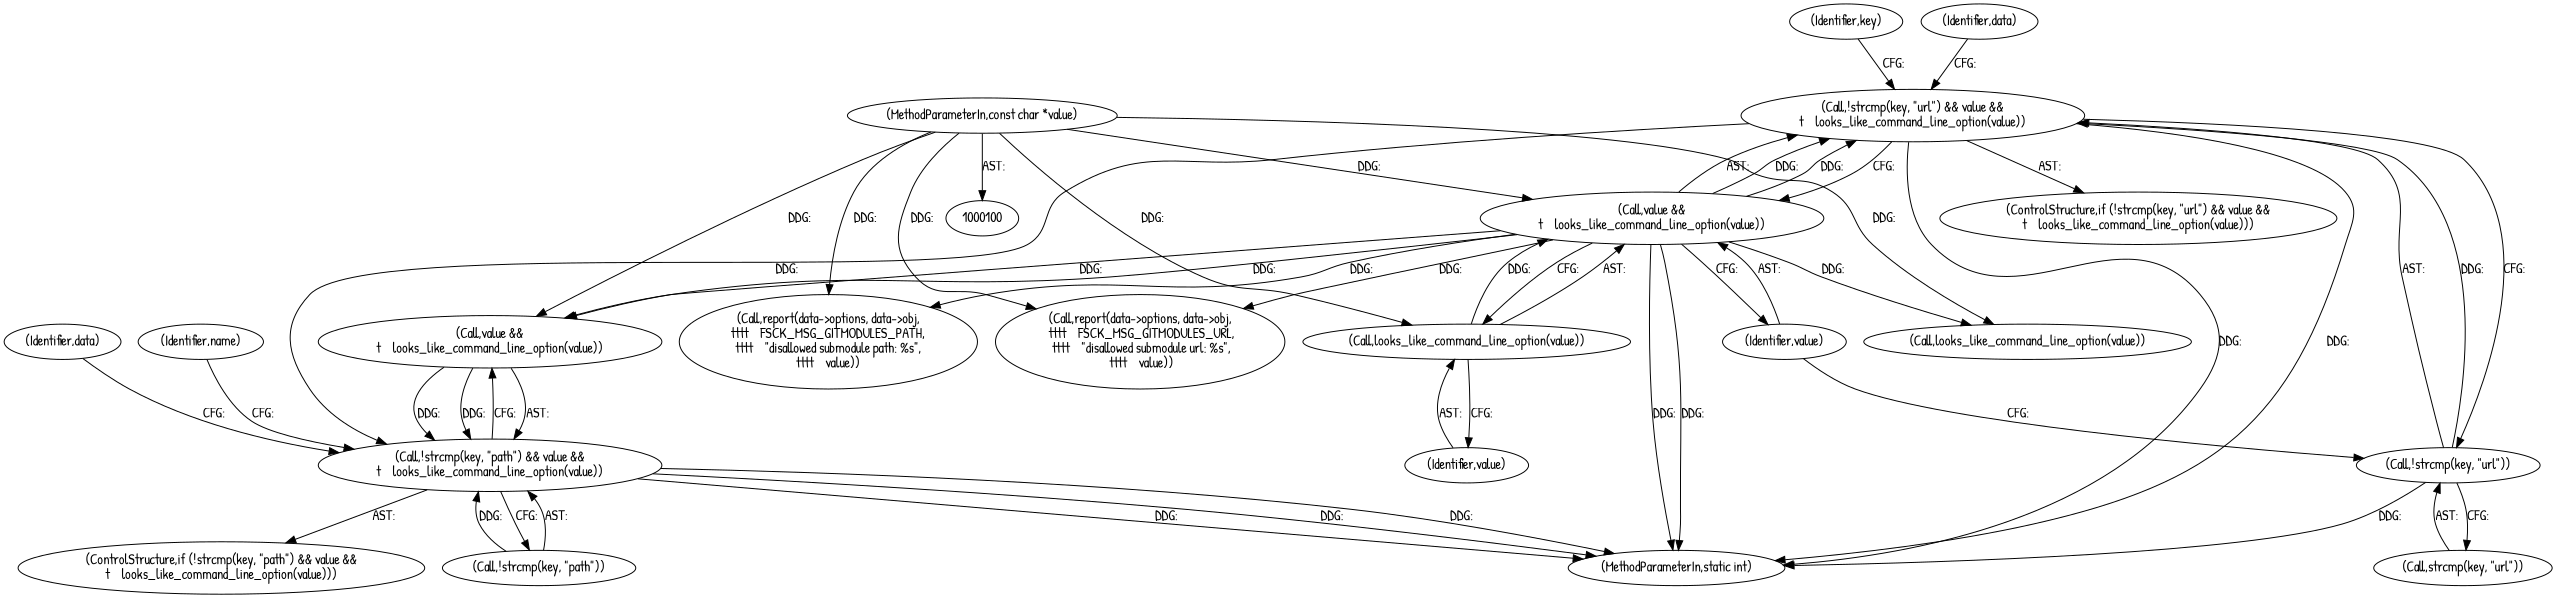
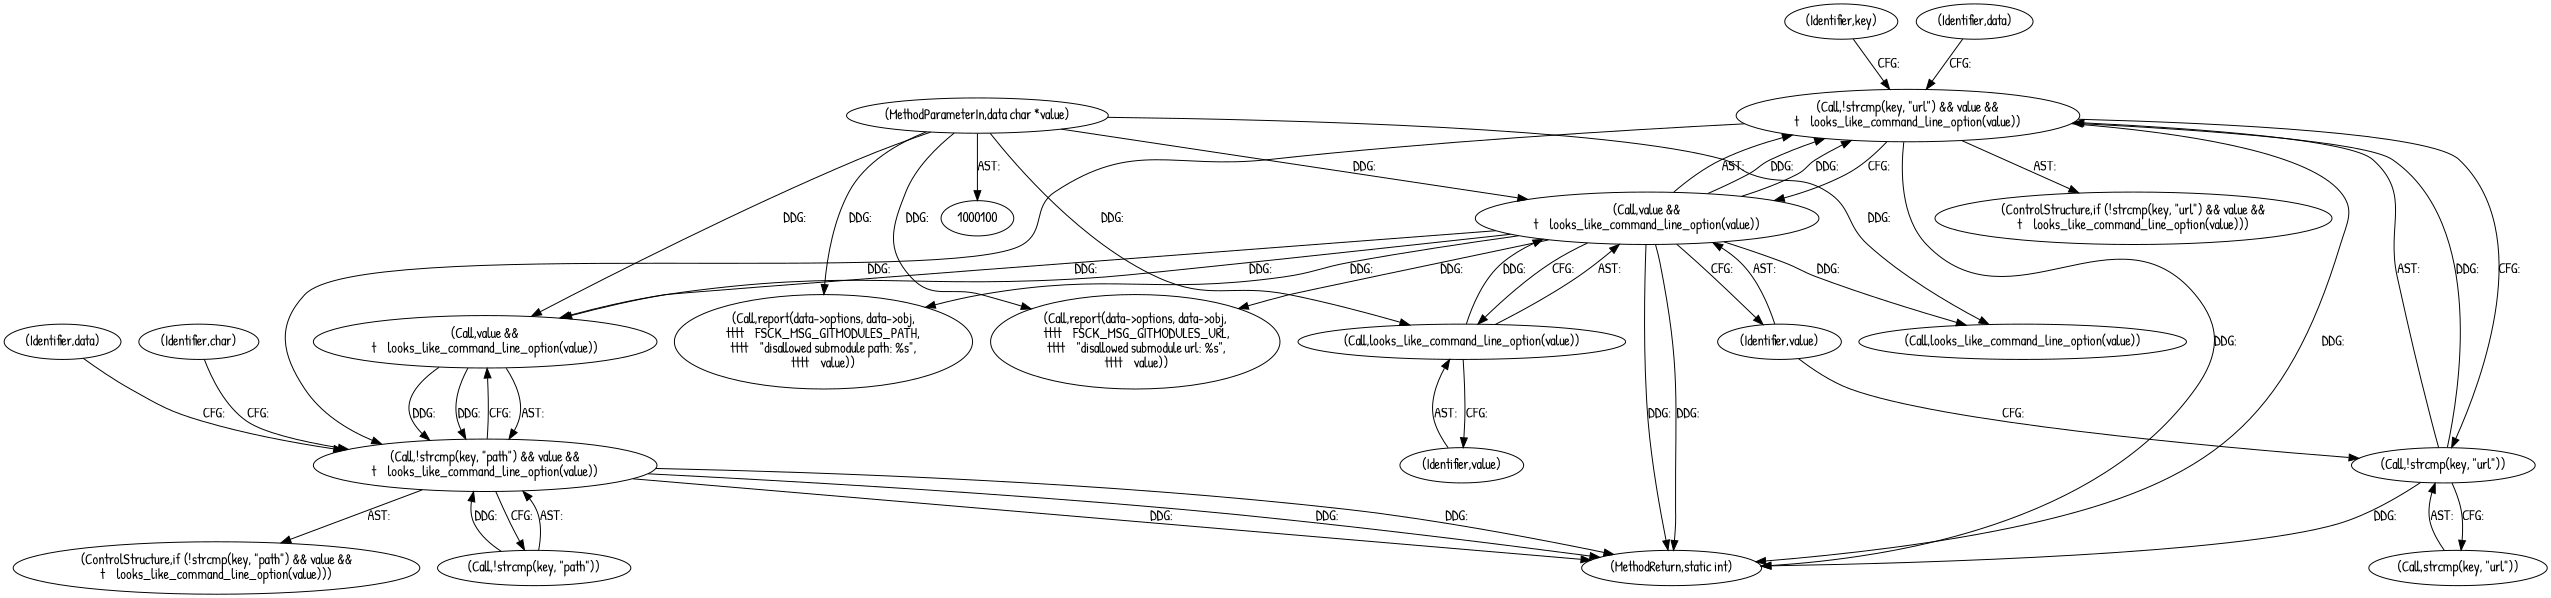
node "(MethodParameterIn,const char *value)": label "(MethodParameterIn,const char *value)" -> "(MethodParameterIn,data char *value)"
node "(Identifier,name)": label "(Identifier,name)" -> "(Identifier,char)"
node "(MethodParameterIn,static int)": label "(MethodParameterIn,static int)" -> "(MethodReturn,static int)"
